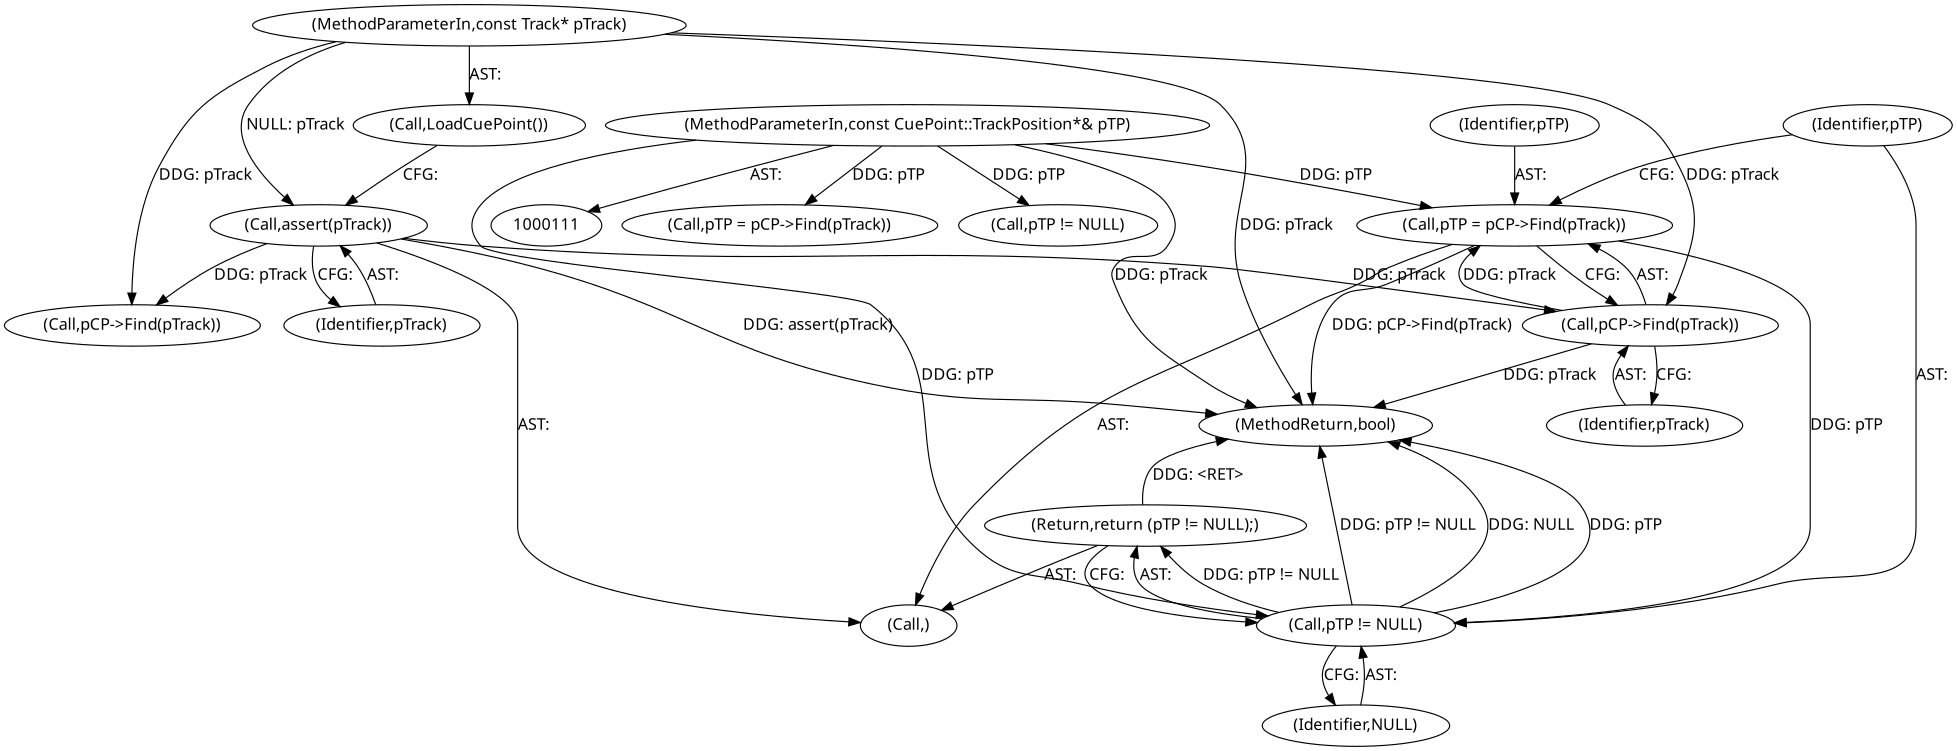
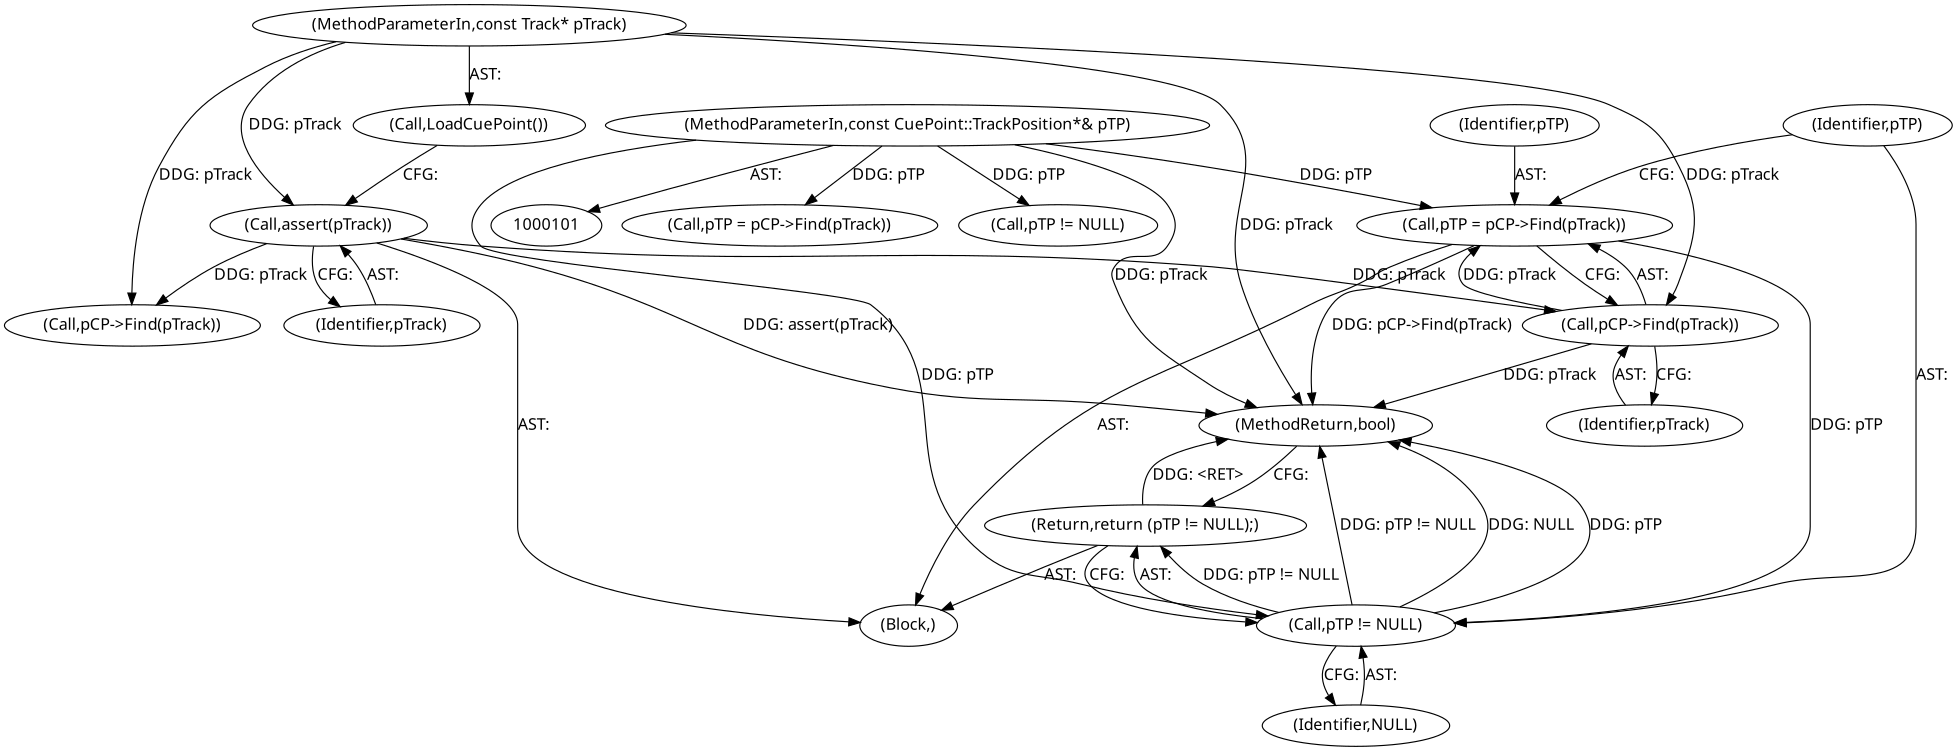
edge "(MethodParameterIn,const Track* pTrack)" -> "(Call,assert(pTrack))": label "NULL: pTrack" -> "DDG: pTrack"
node "1000111": label "1000111" -> "1000101"
edge "(MethodReturn,bool)" -> "(Return,return (pTP != NULL);)": added, label "CFG:"
node "(Call,)": label "(Call,)" -> "(Block,)"
